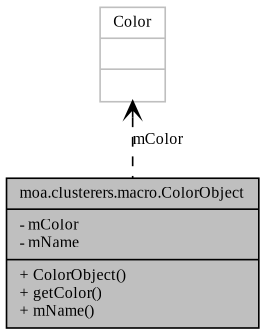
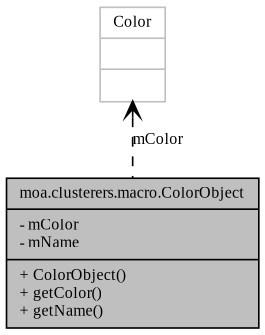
node "moa.clusterers.macro.ColorObject": text "+ mName()" -> "+ getName()"
